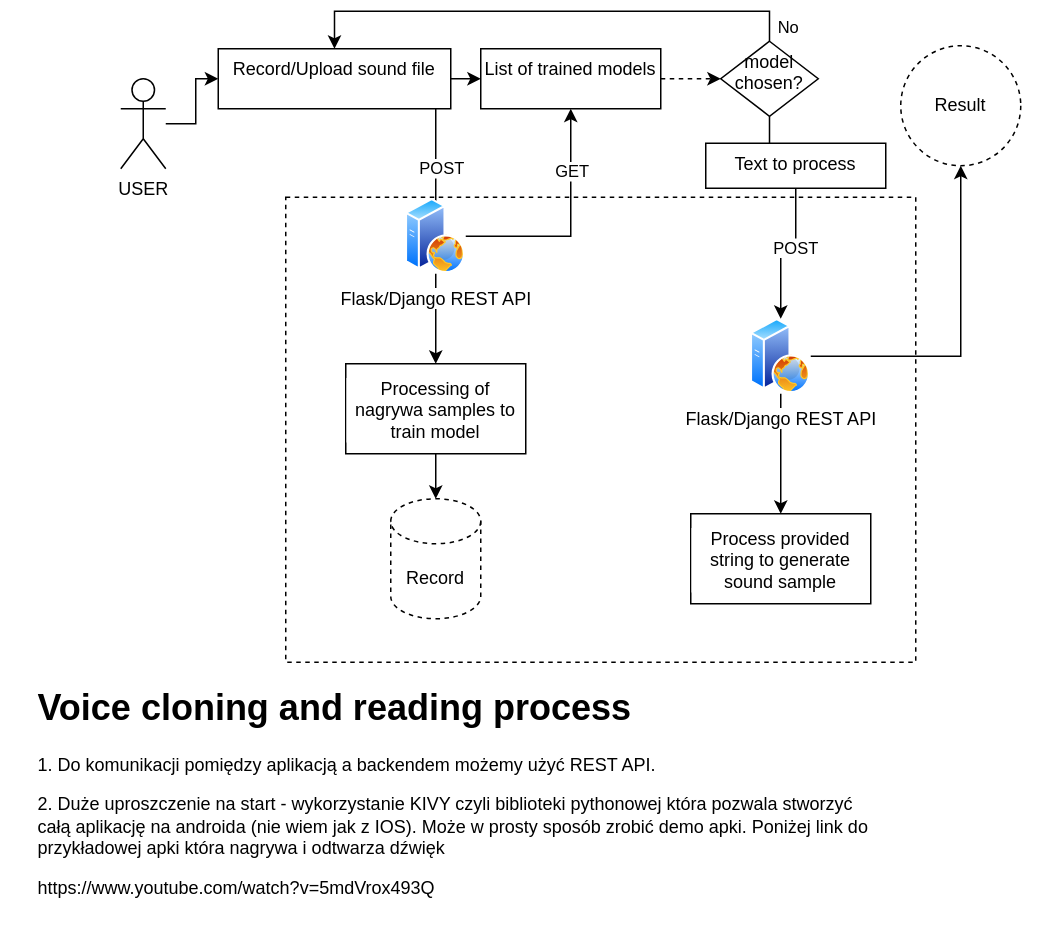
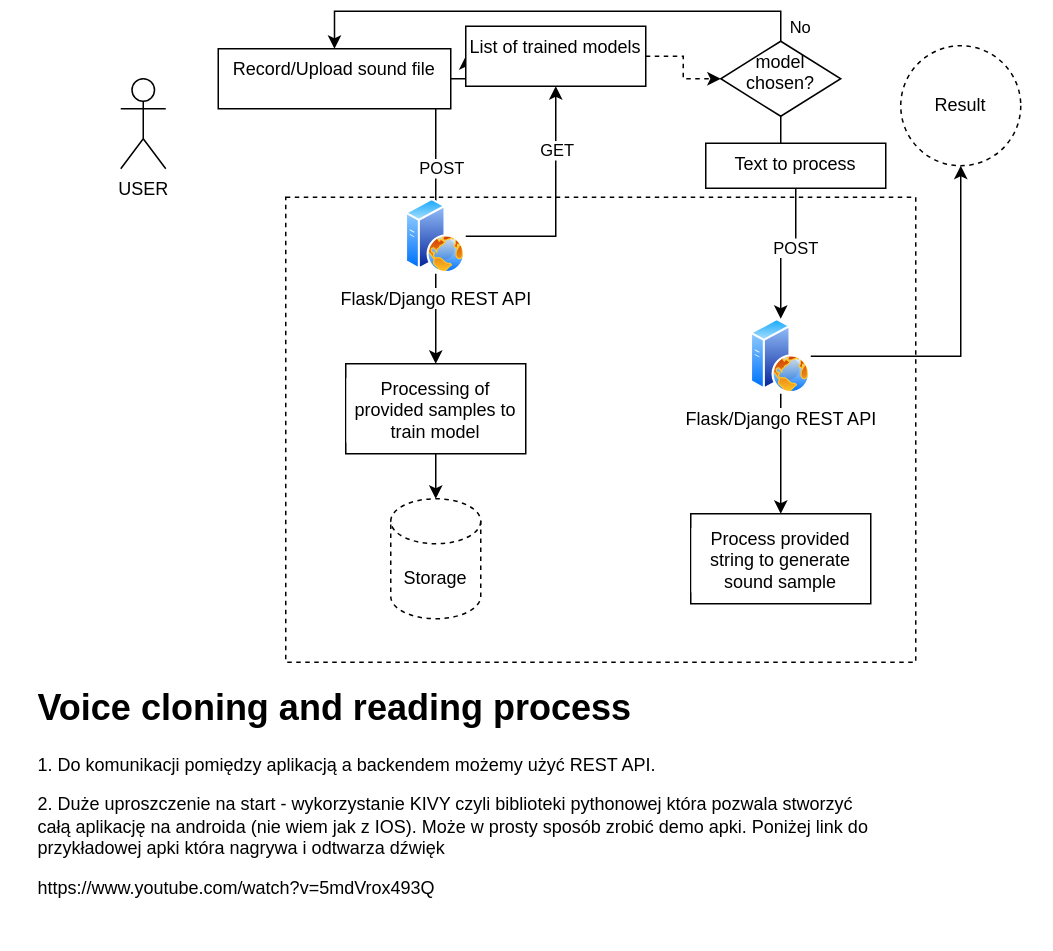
node "List of trained models": moved (571, 79) -> (556, 56)
node "model chosen?": size 98x75 -> 120x75
edge "USER" -> "Record/Upload sound file": removed
node "Processing of nagrywa samples to train model": label "Processing of nagrywa samples to train model" -> "Processing of provided samples to train model"
node "Record": label "Record" -> "Storage"
